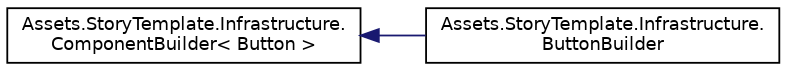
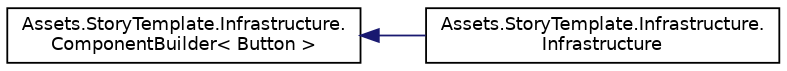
node "Assets.StoryTemplate.Infrastructure. ButtonBuilder": label "Assets.StoryTemplate.Infrastructure. ButtonBuilder" -> "Assets.StoryTemplate.Infrastructure. Infrastructure"
